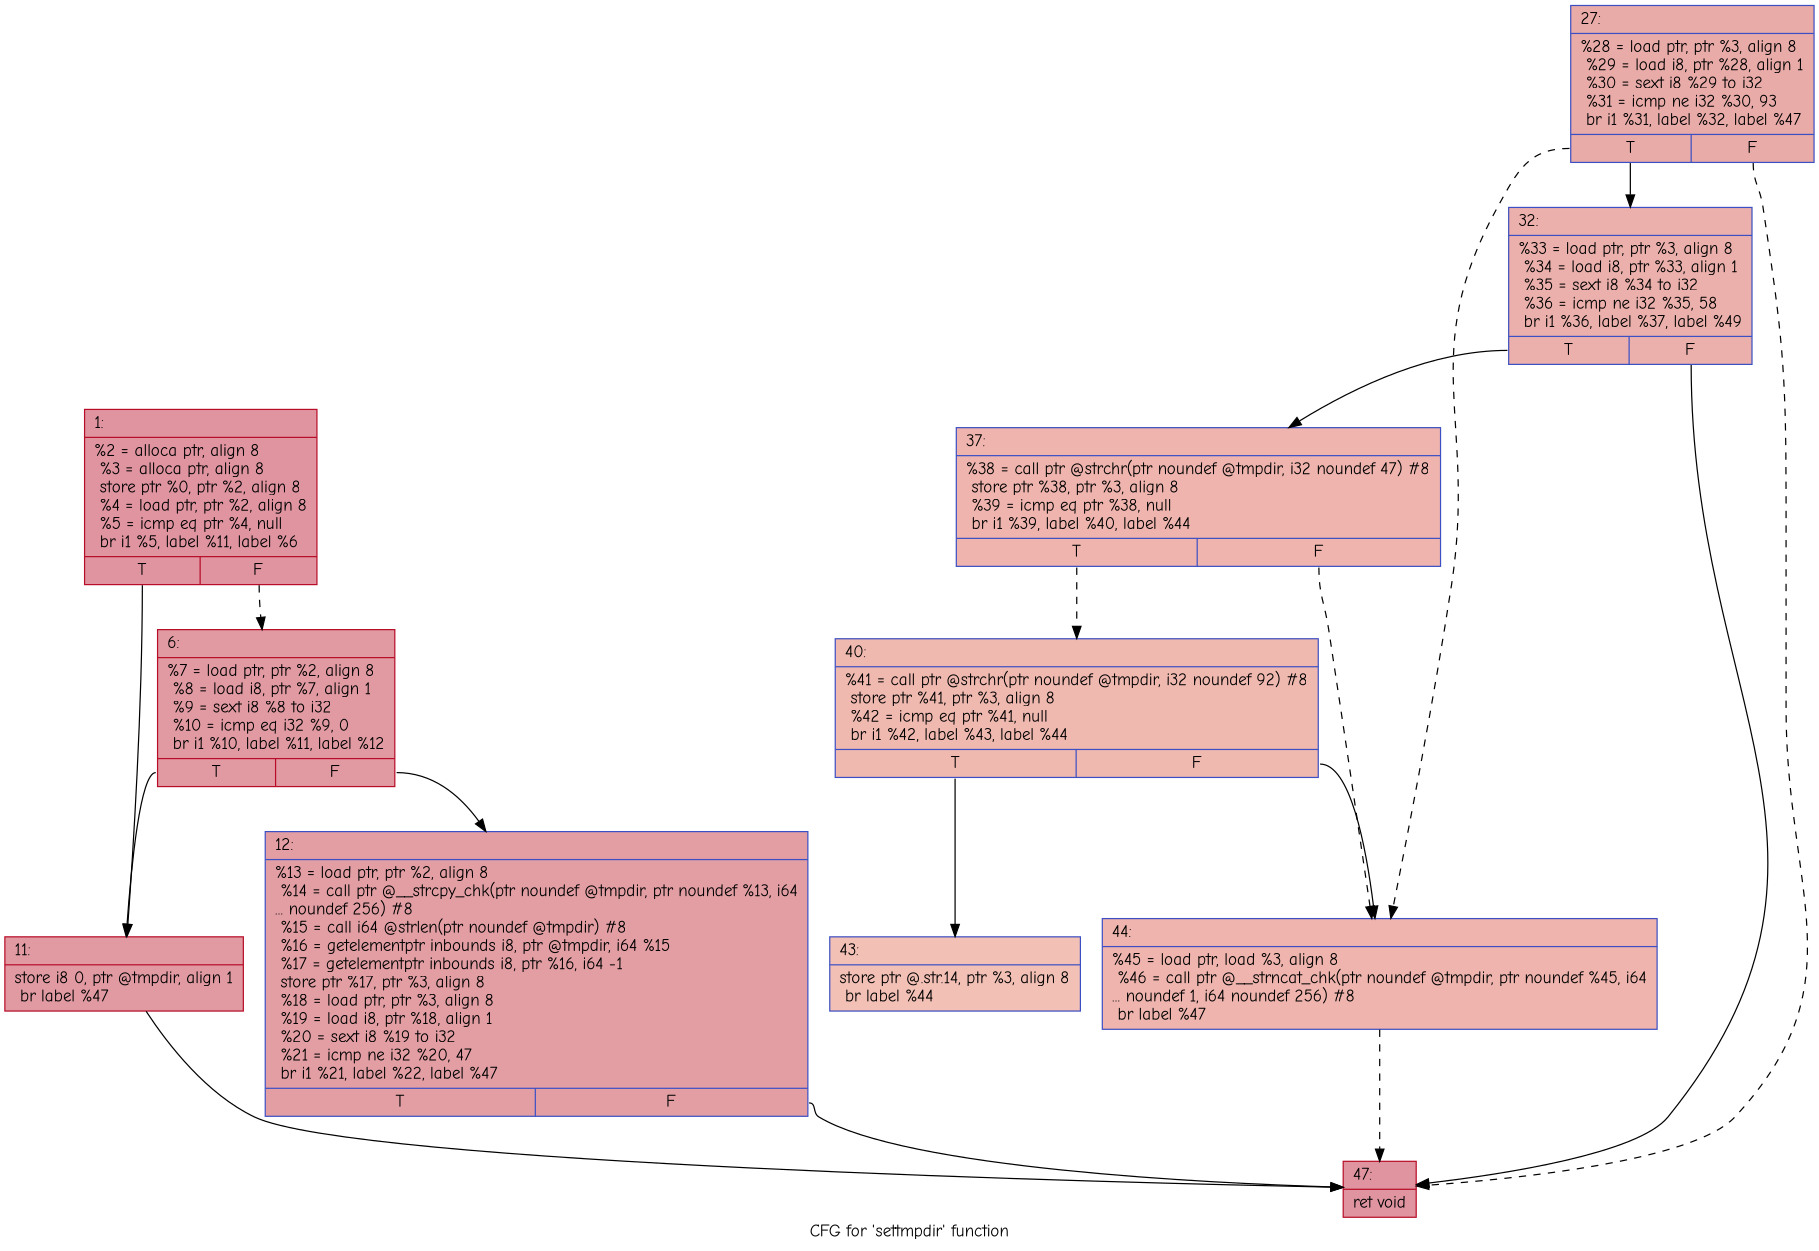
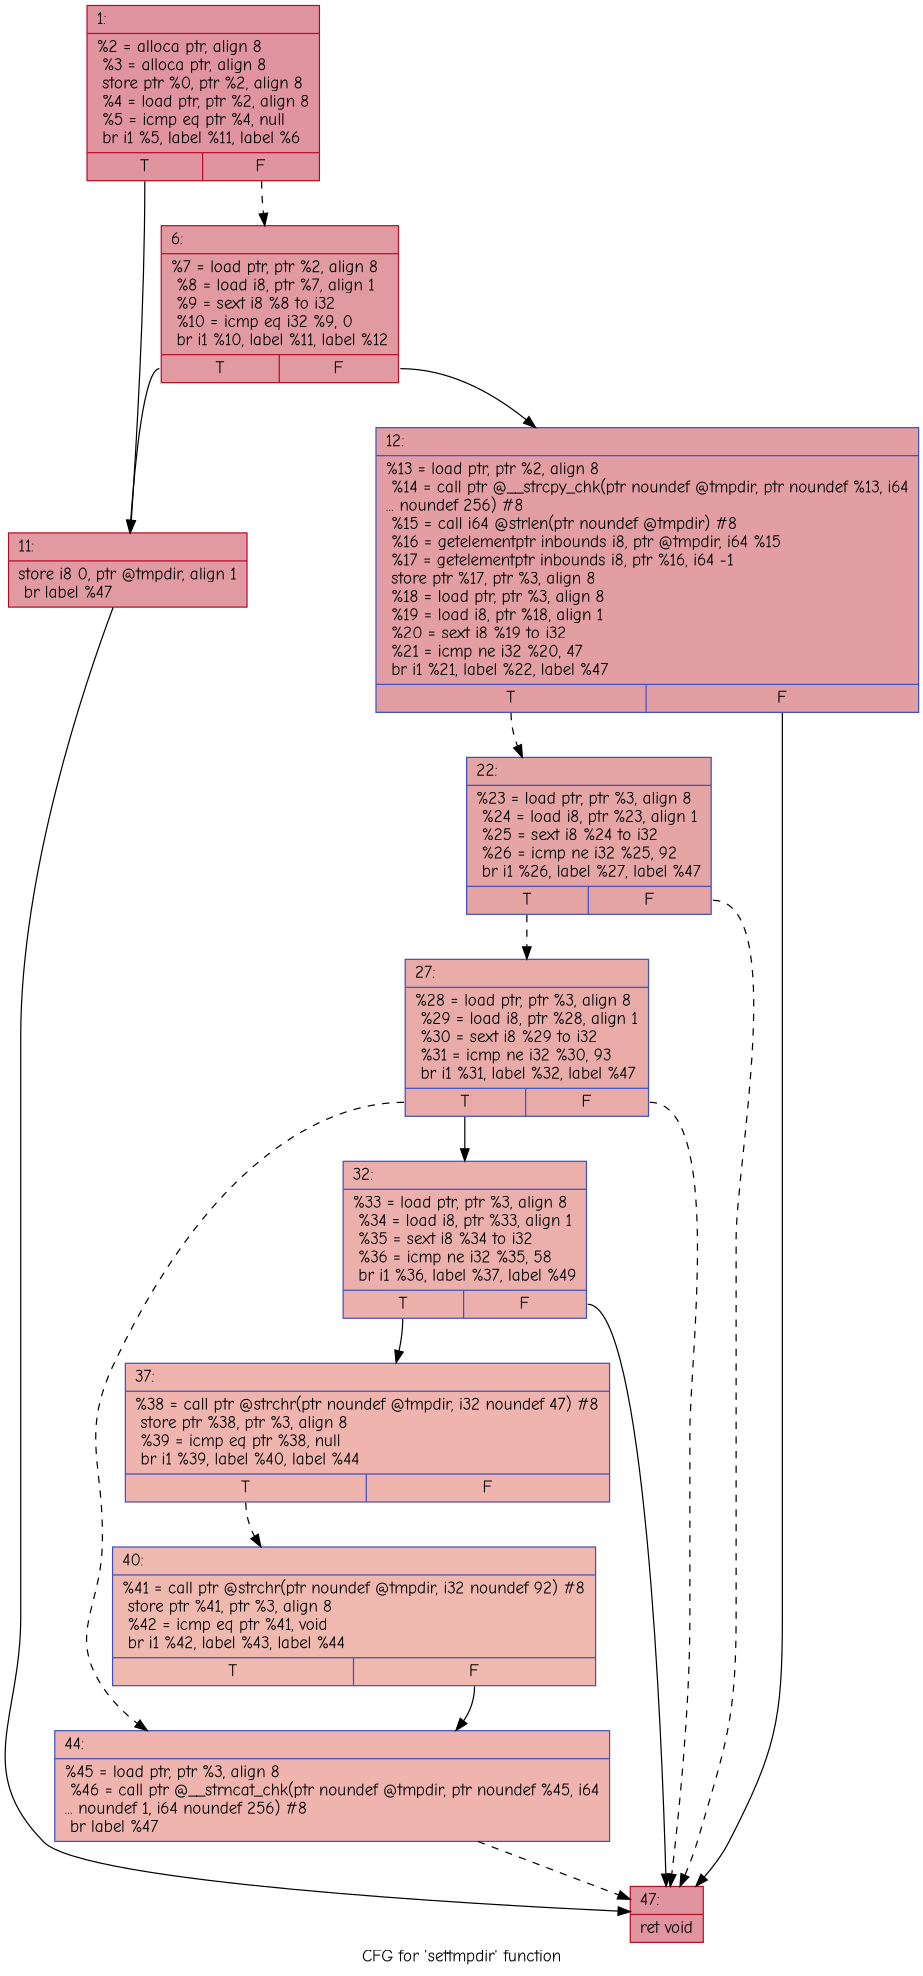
node "40:": text "%42 = icmp eq ptr %41, null" -> "%42 = icmp eq ptr %41, void"
edge "37:" -> "44:": removed
node "22:": added
node "44:": text "%45 = load ptr, load %3, align 8" -> "%45 = load ptr, ptr %3, align 8"
node "43:": removed
